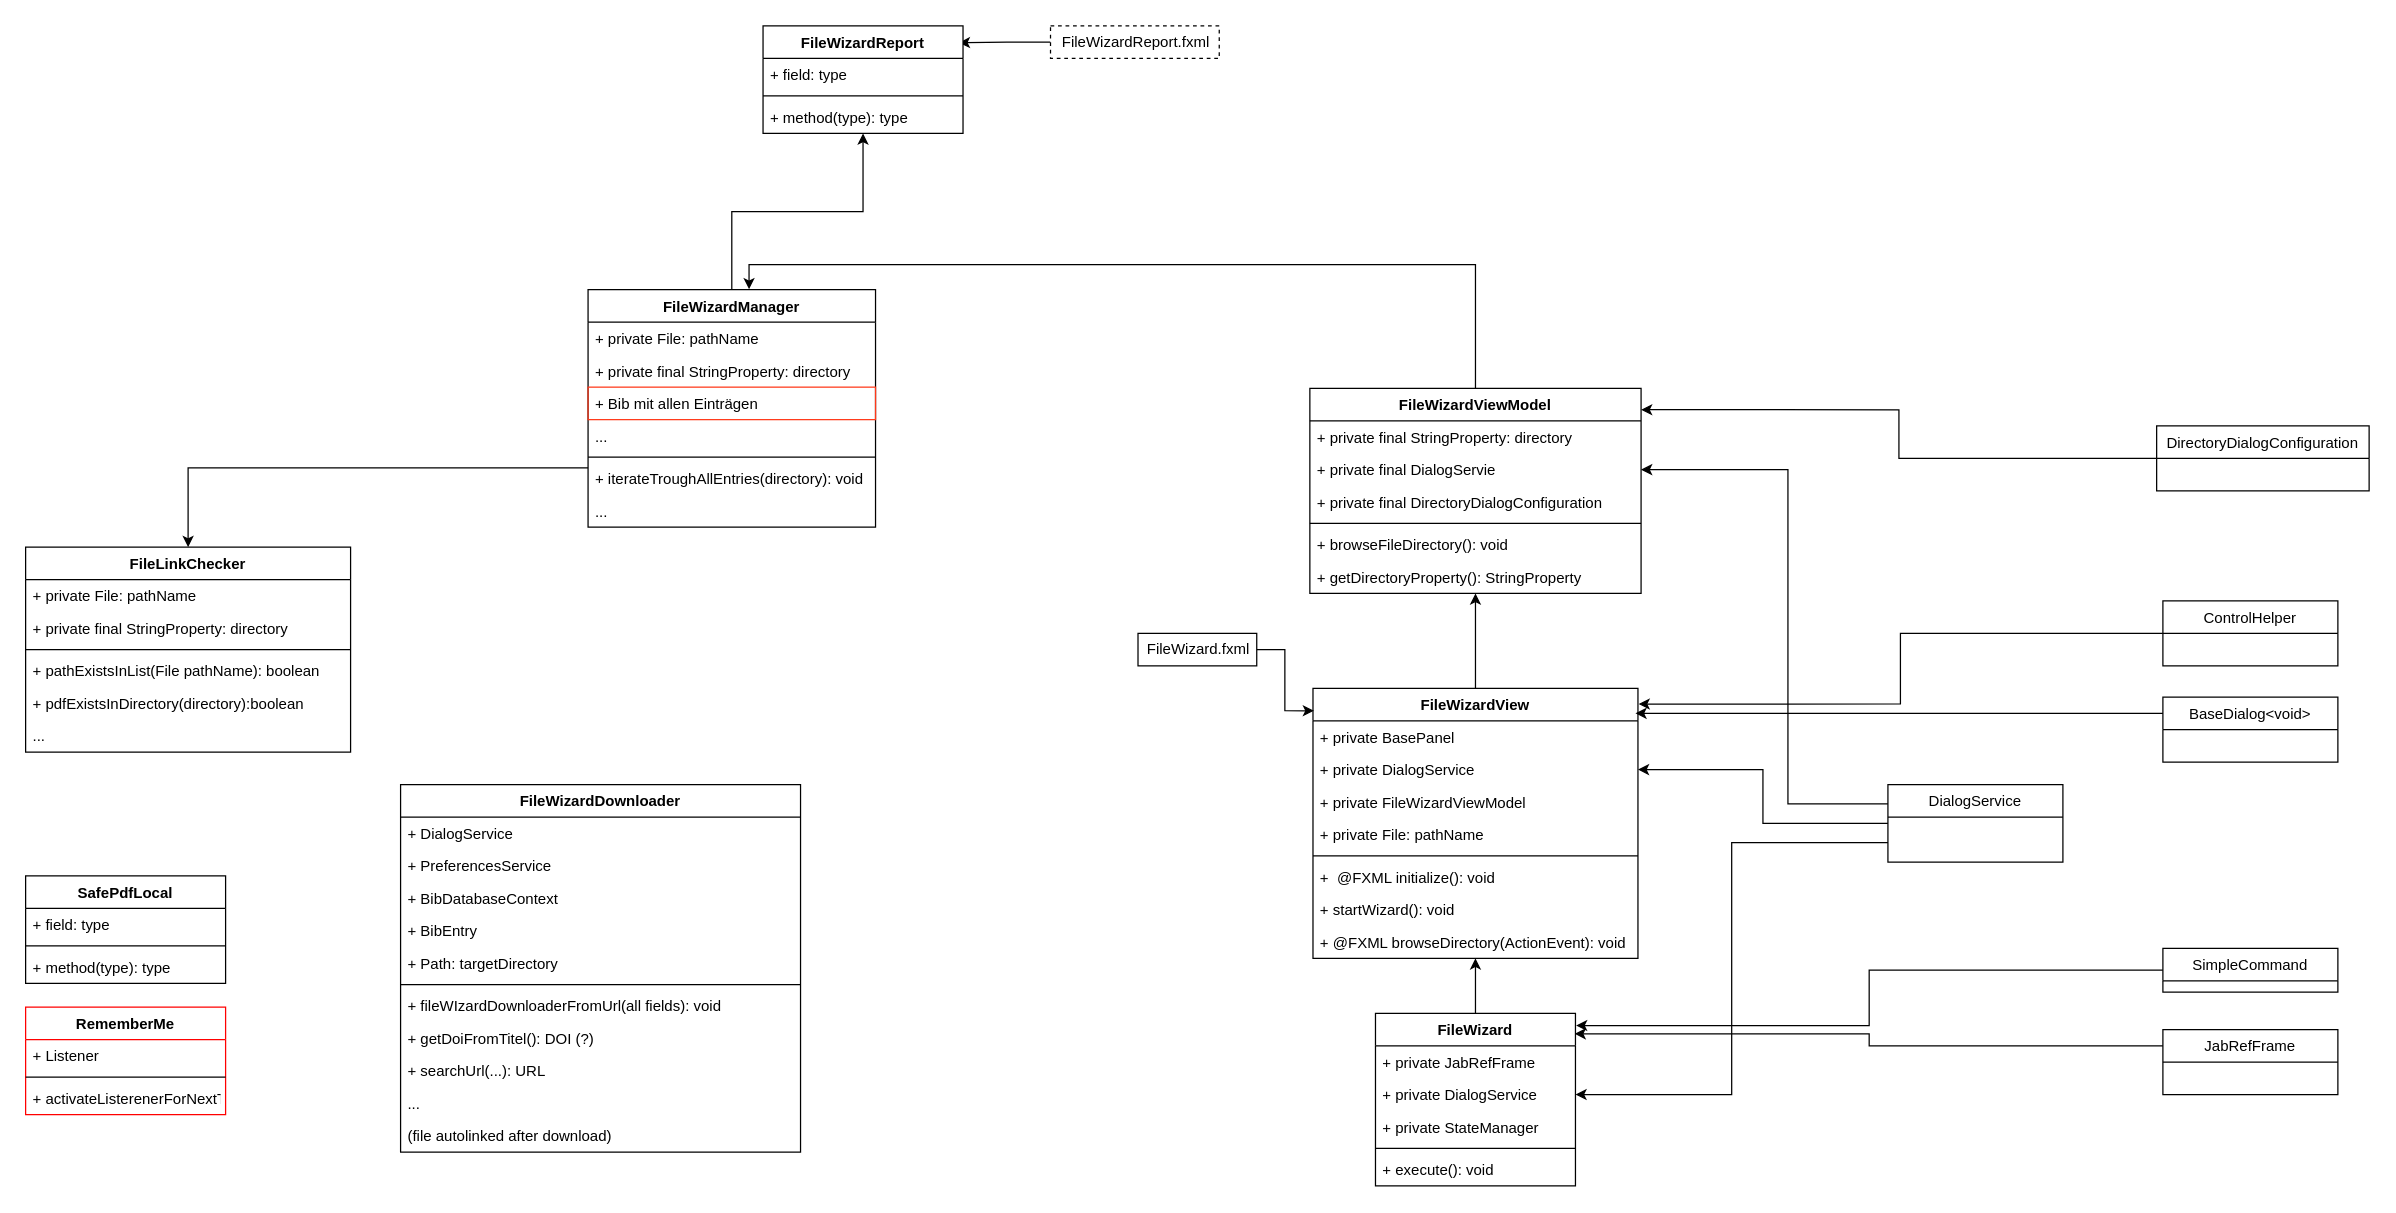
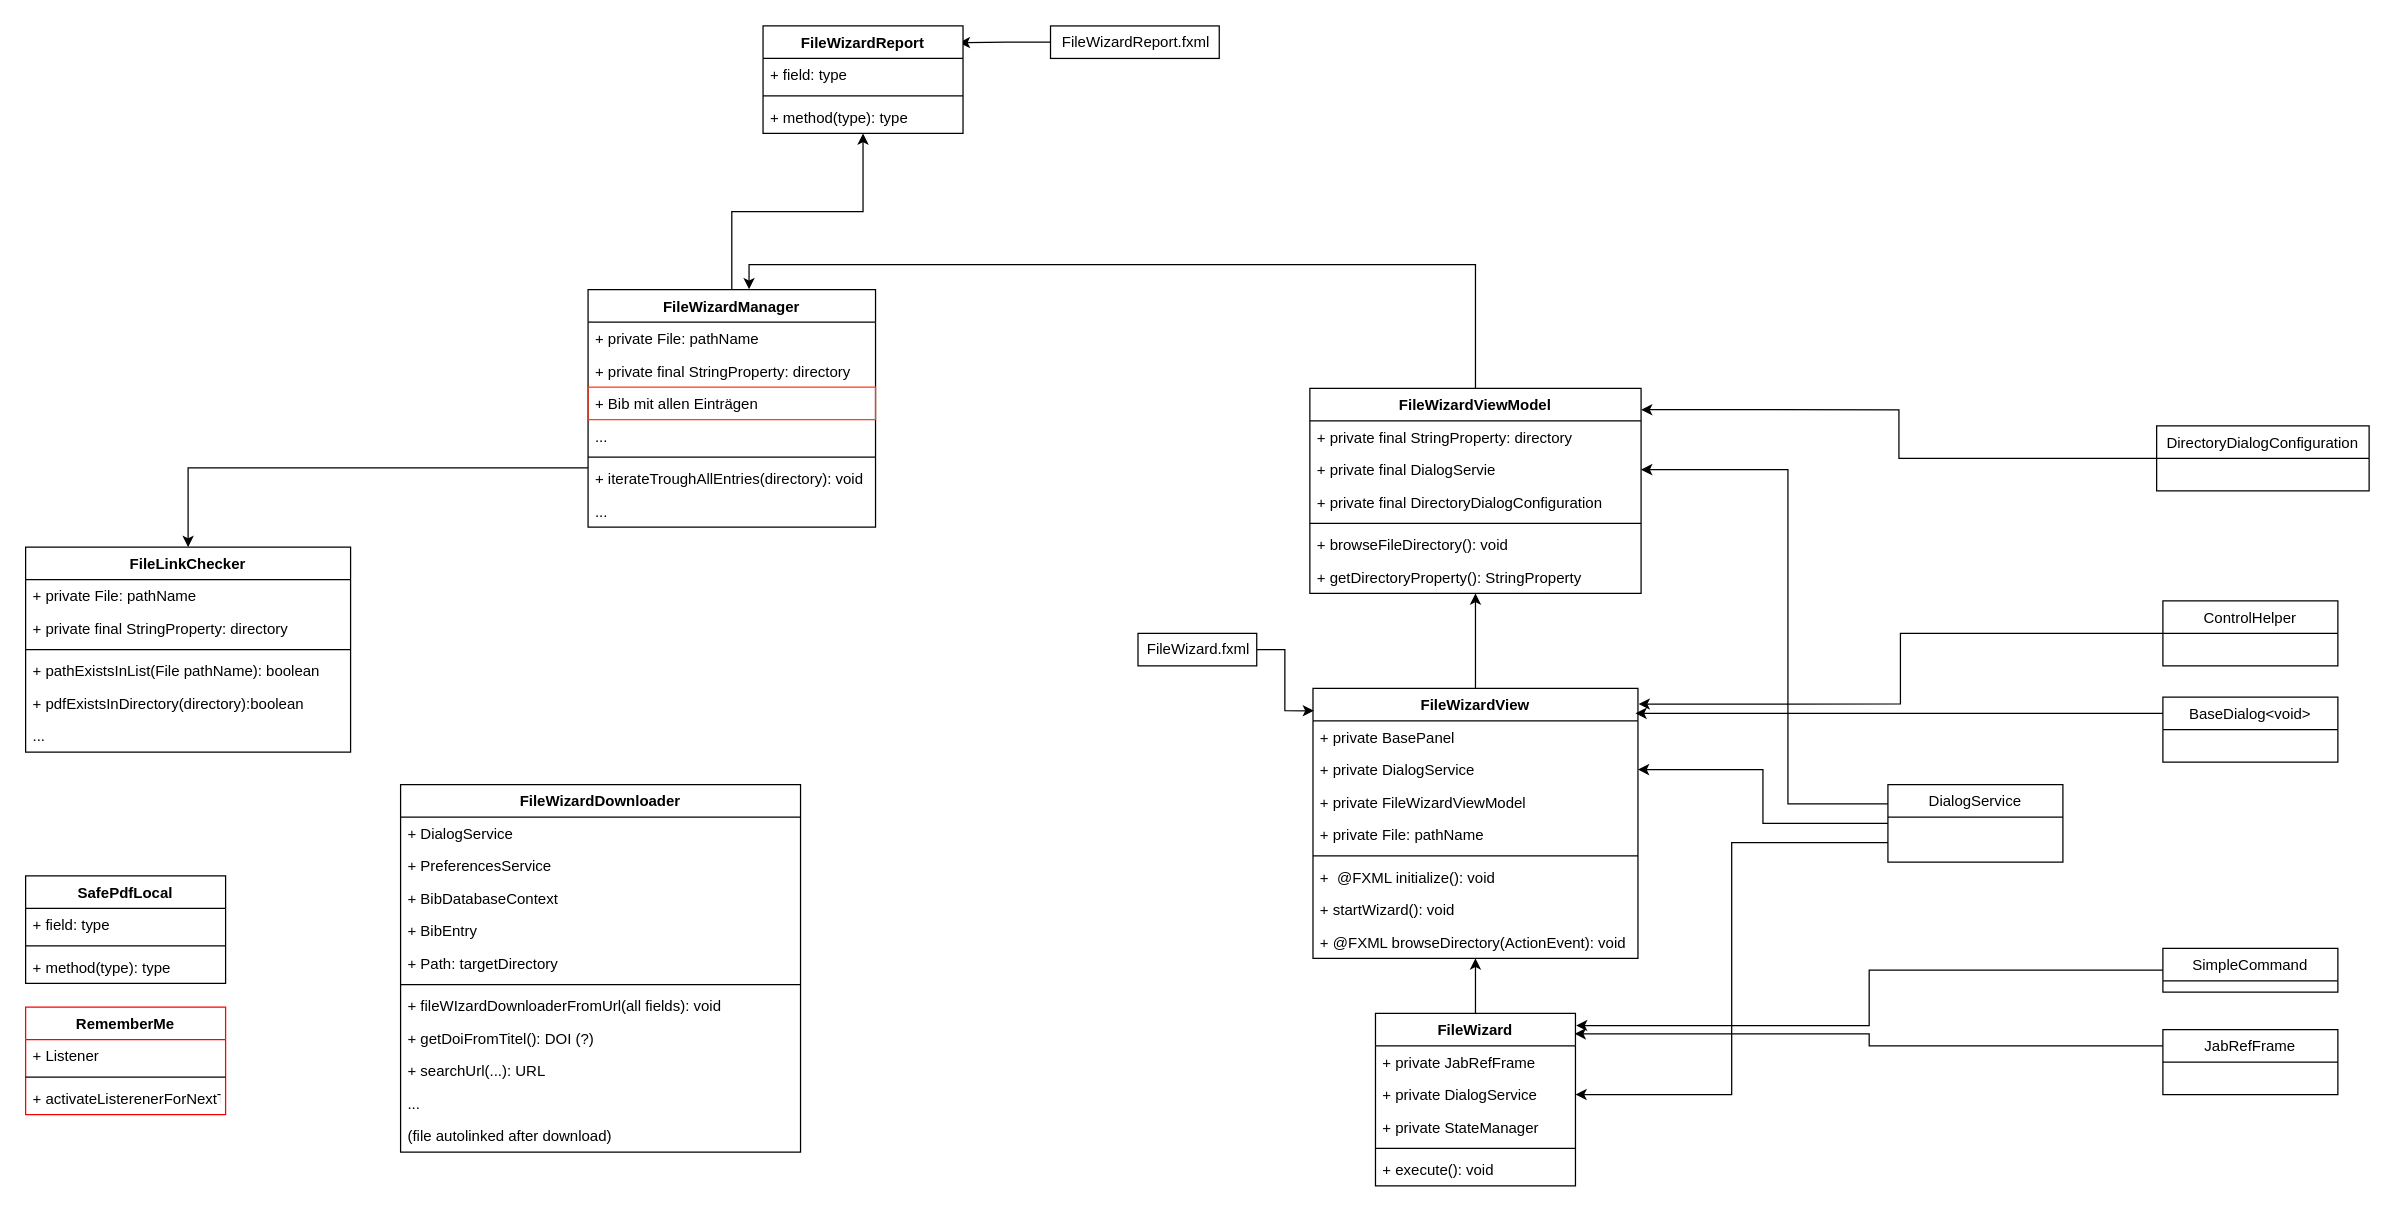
node "FileWizardReport.fxml": style dashed -> solid
